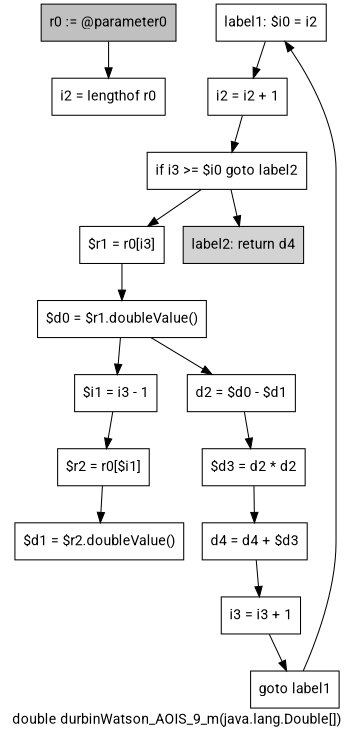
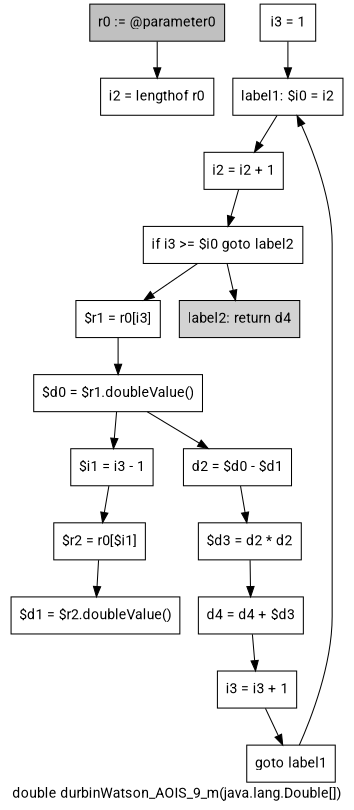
node "i3 = 1": added
